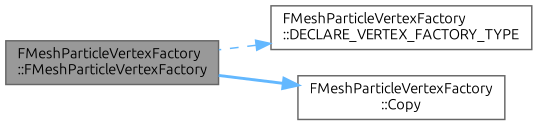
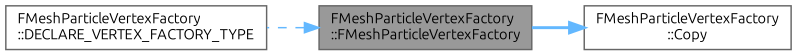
edge "FMeshParticleVertexFactory ::FMeshParticleVertexFactory" -> "FMeshParticleVertexFactory ::DECLARE_VERTEX_FACTORY_TYPE": reversed
